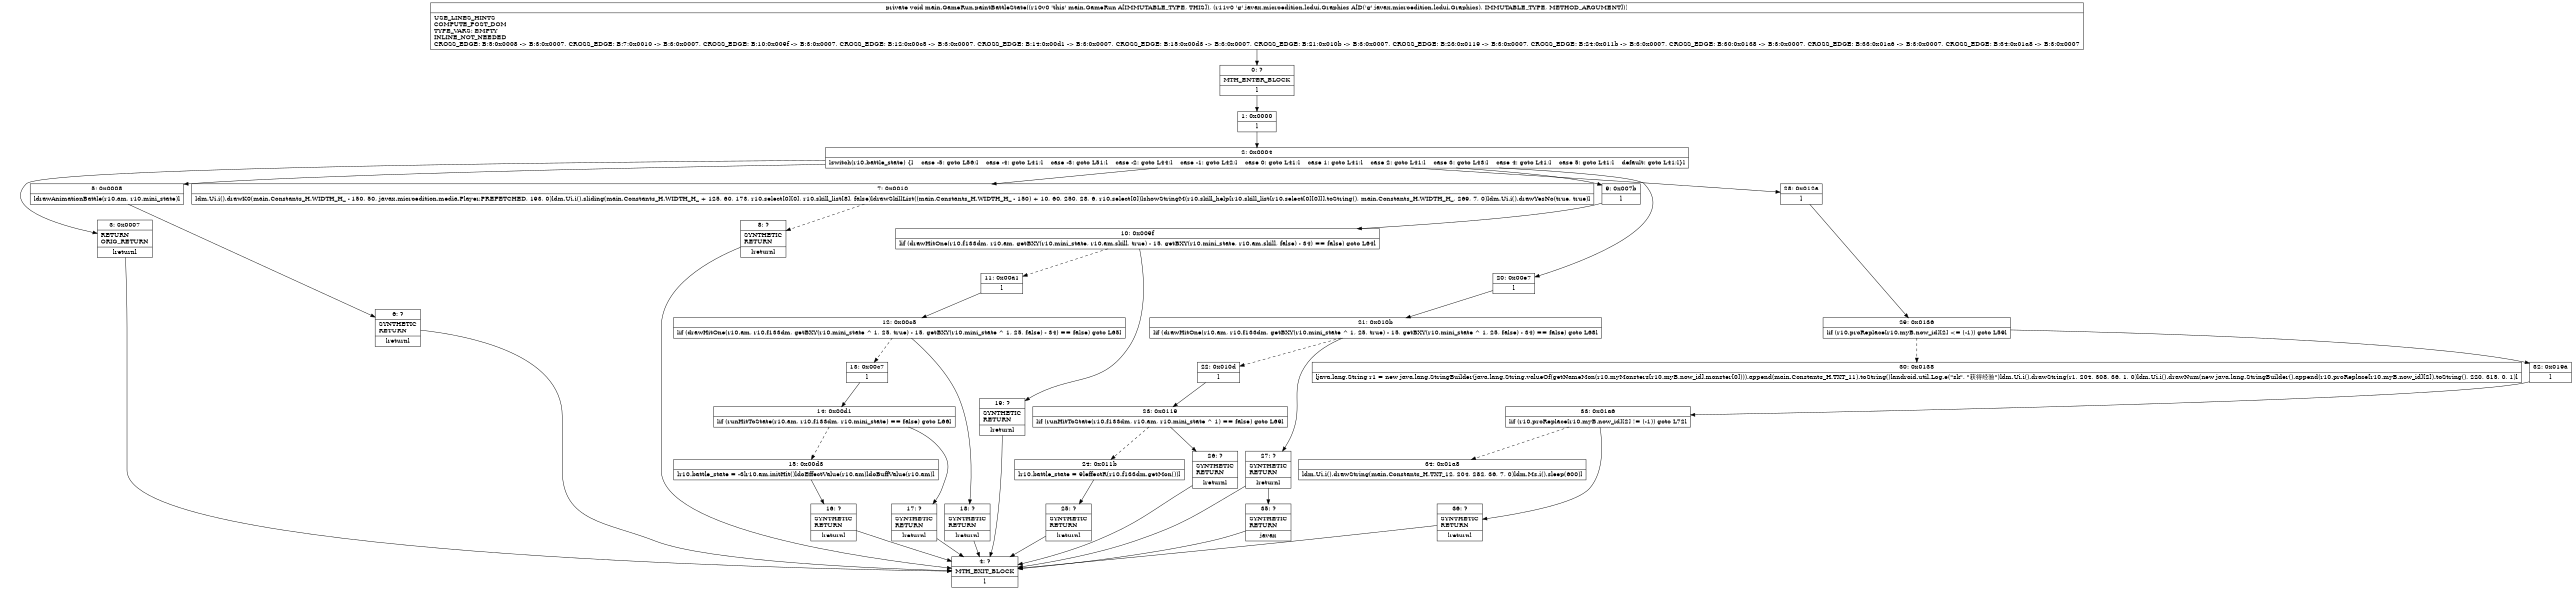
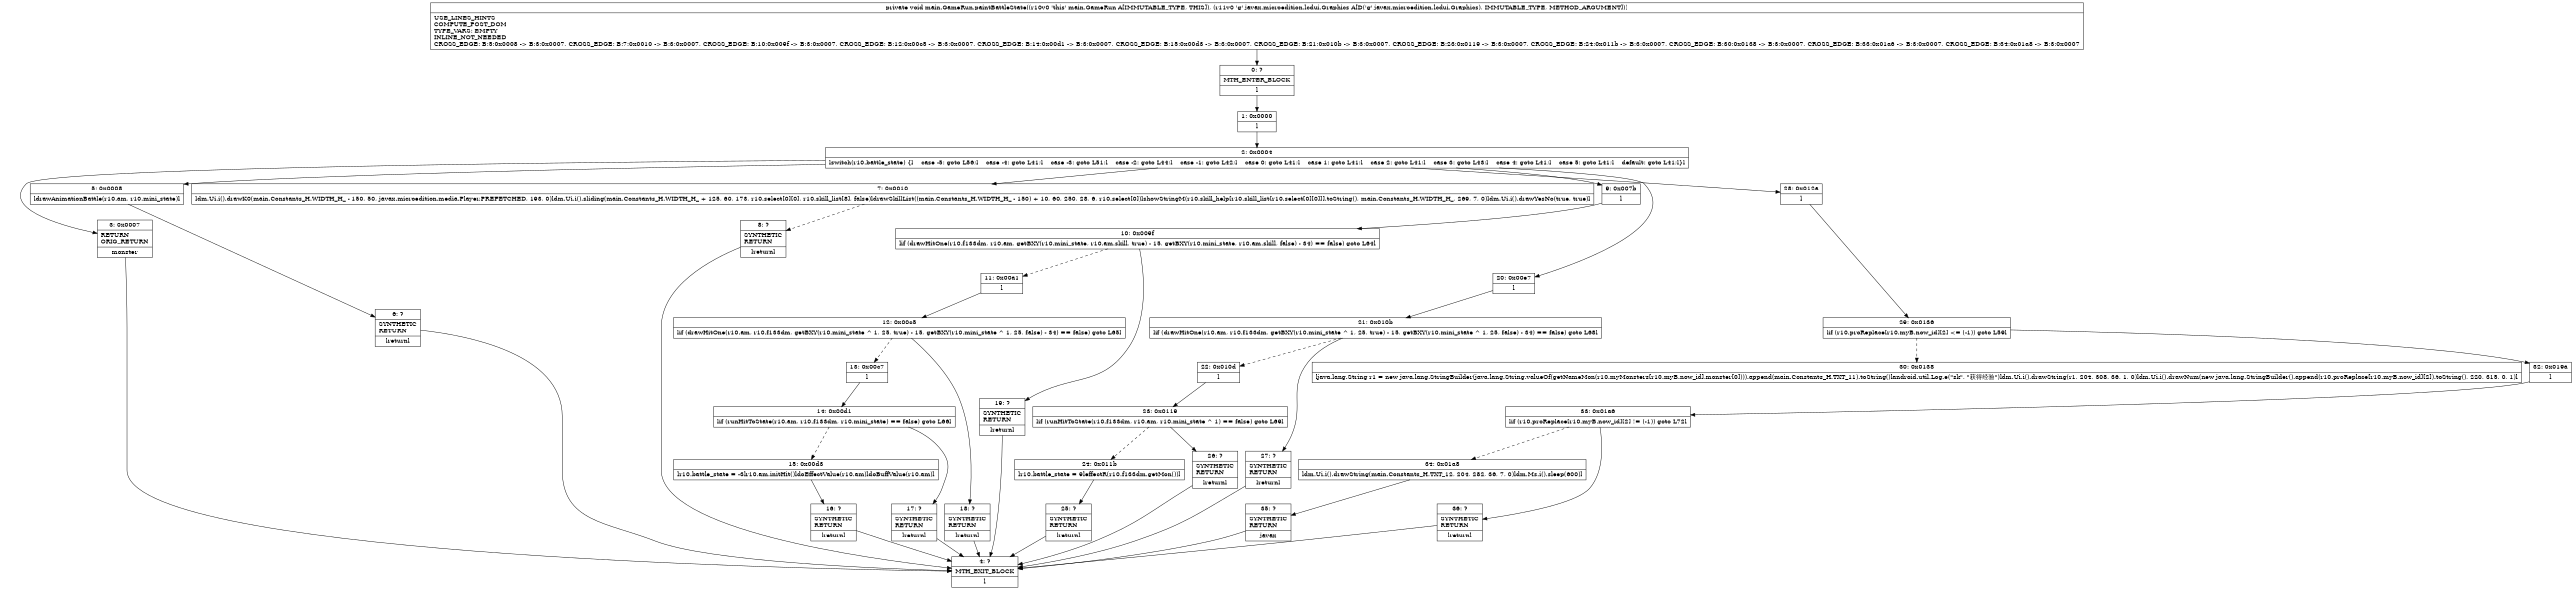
node "3: 0x0007": text "lreturnl" -> "monster"
edge "27: ?" -> "35: ?": now "34: 0x01a8" -> "35: ?"
